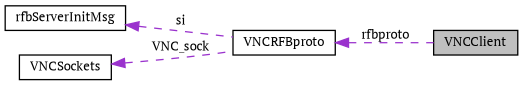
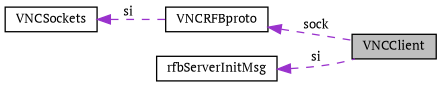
edge "VNCRFBproto" -> "rfbServerInitMsg": now "VNCClient" -> "rfbServerInitMsg"
edge "VNCClient" -> "VNCRFBproto": label " rfbproto" -> " sock"
edge "VNCRFBproto" -> "VNCSockets": label " VNC_sock" -> " si"
